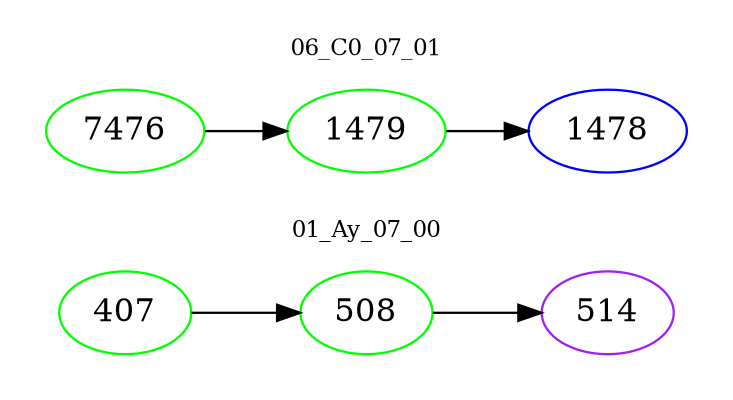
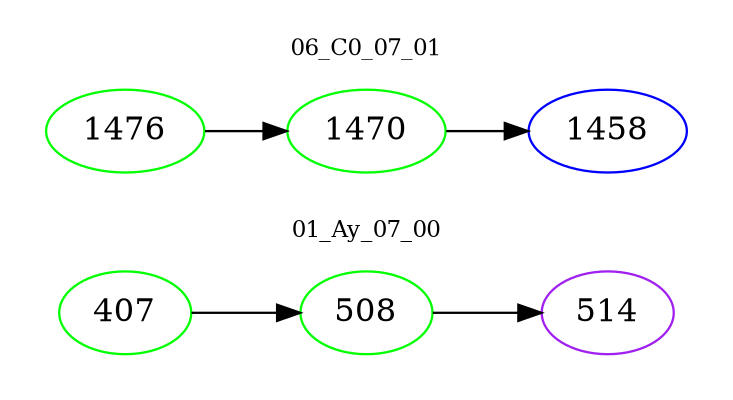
node "7476": label "7476" -> "1476"
node "1479": label "1479" -> "1470"
node "1478": label "1478" -> "1458"
